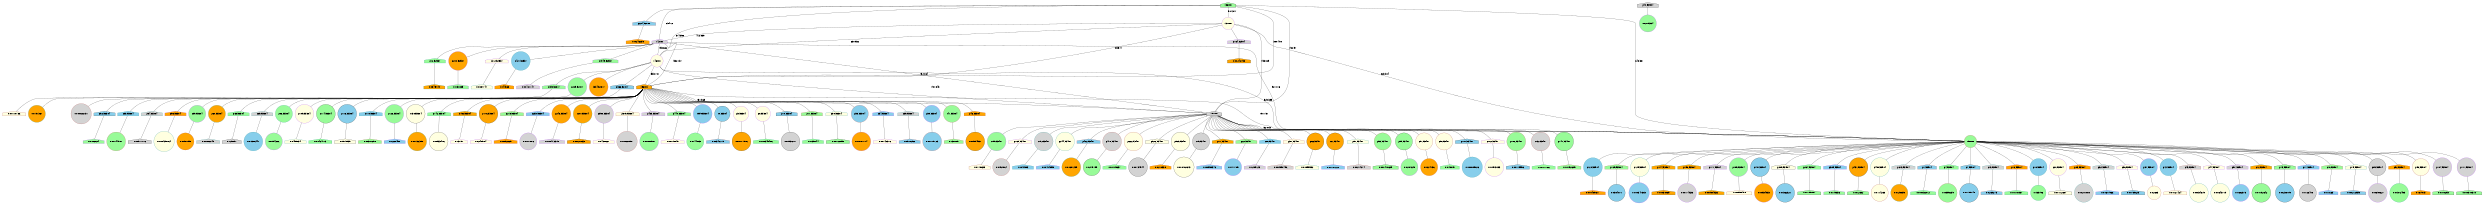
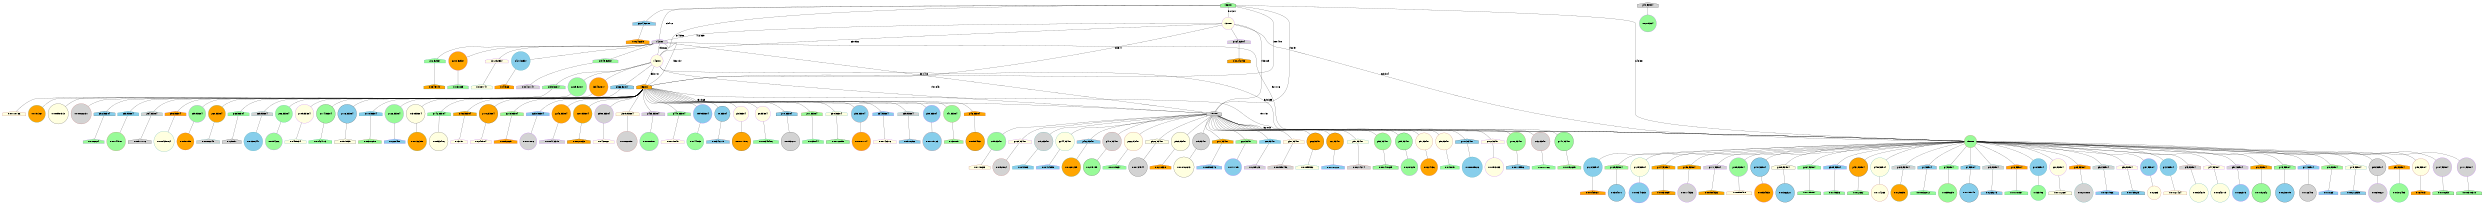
edge "142_on" -- "157_on": label "752.064" -> "380.408"
node "0.000557513": added
